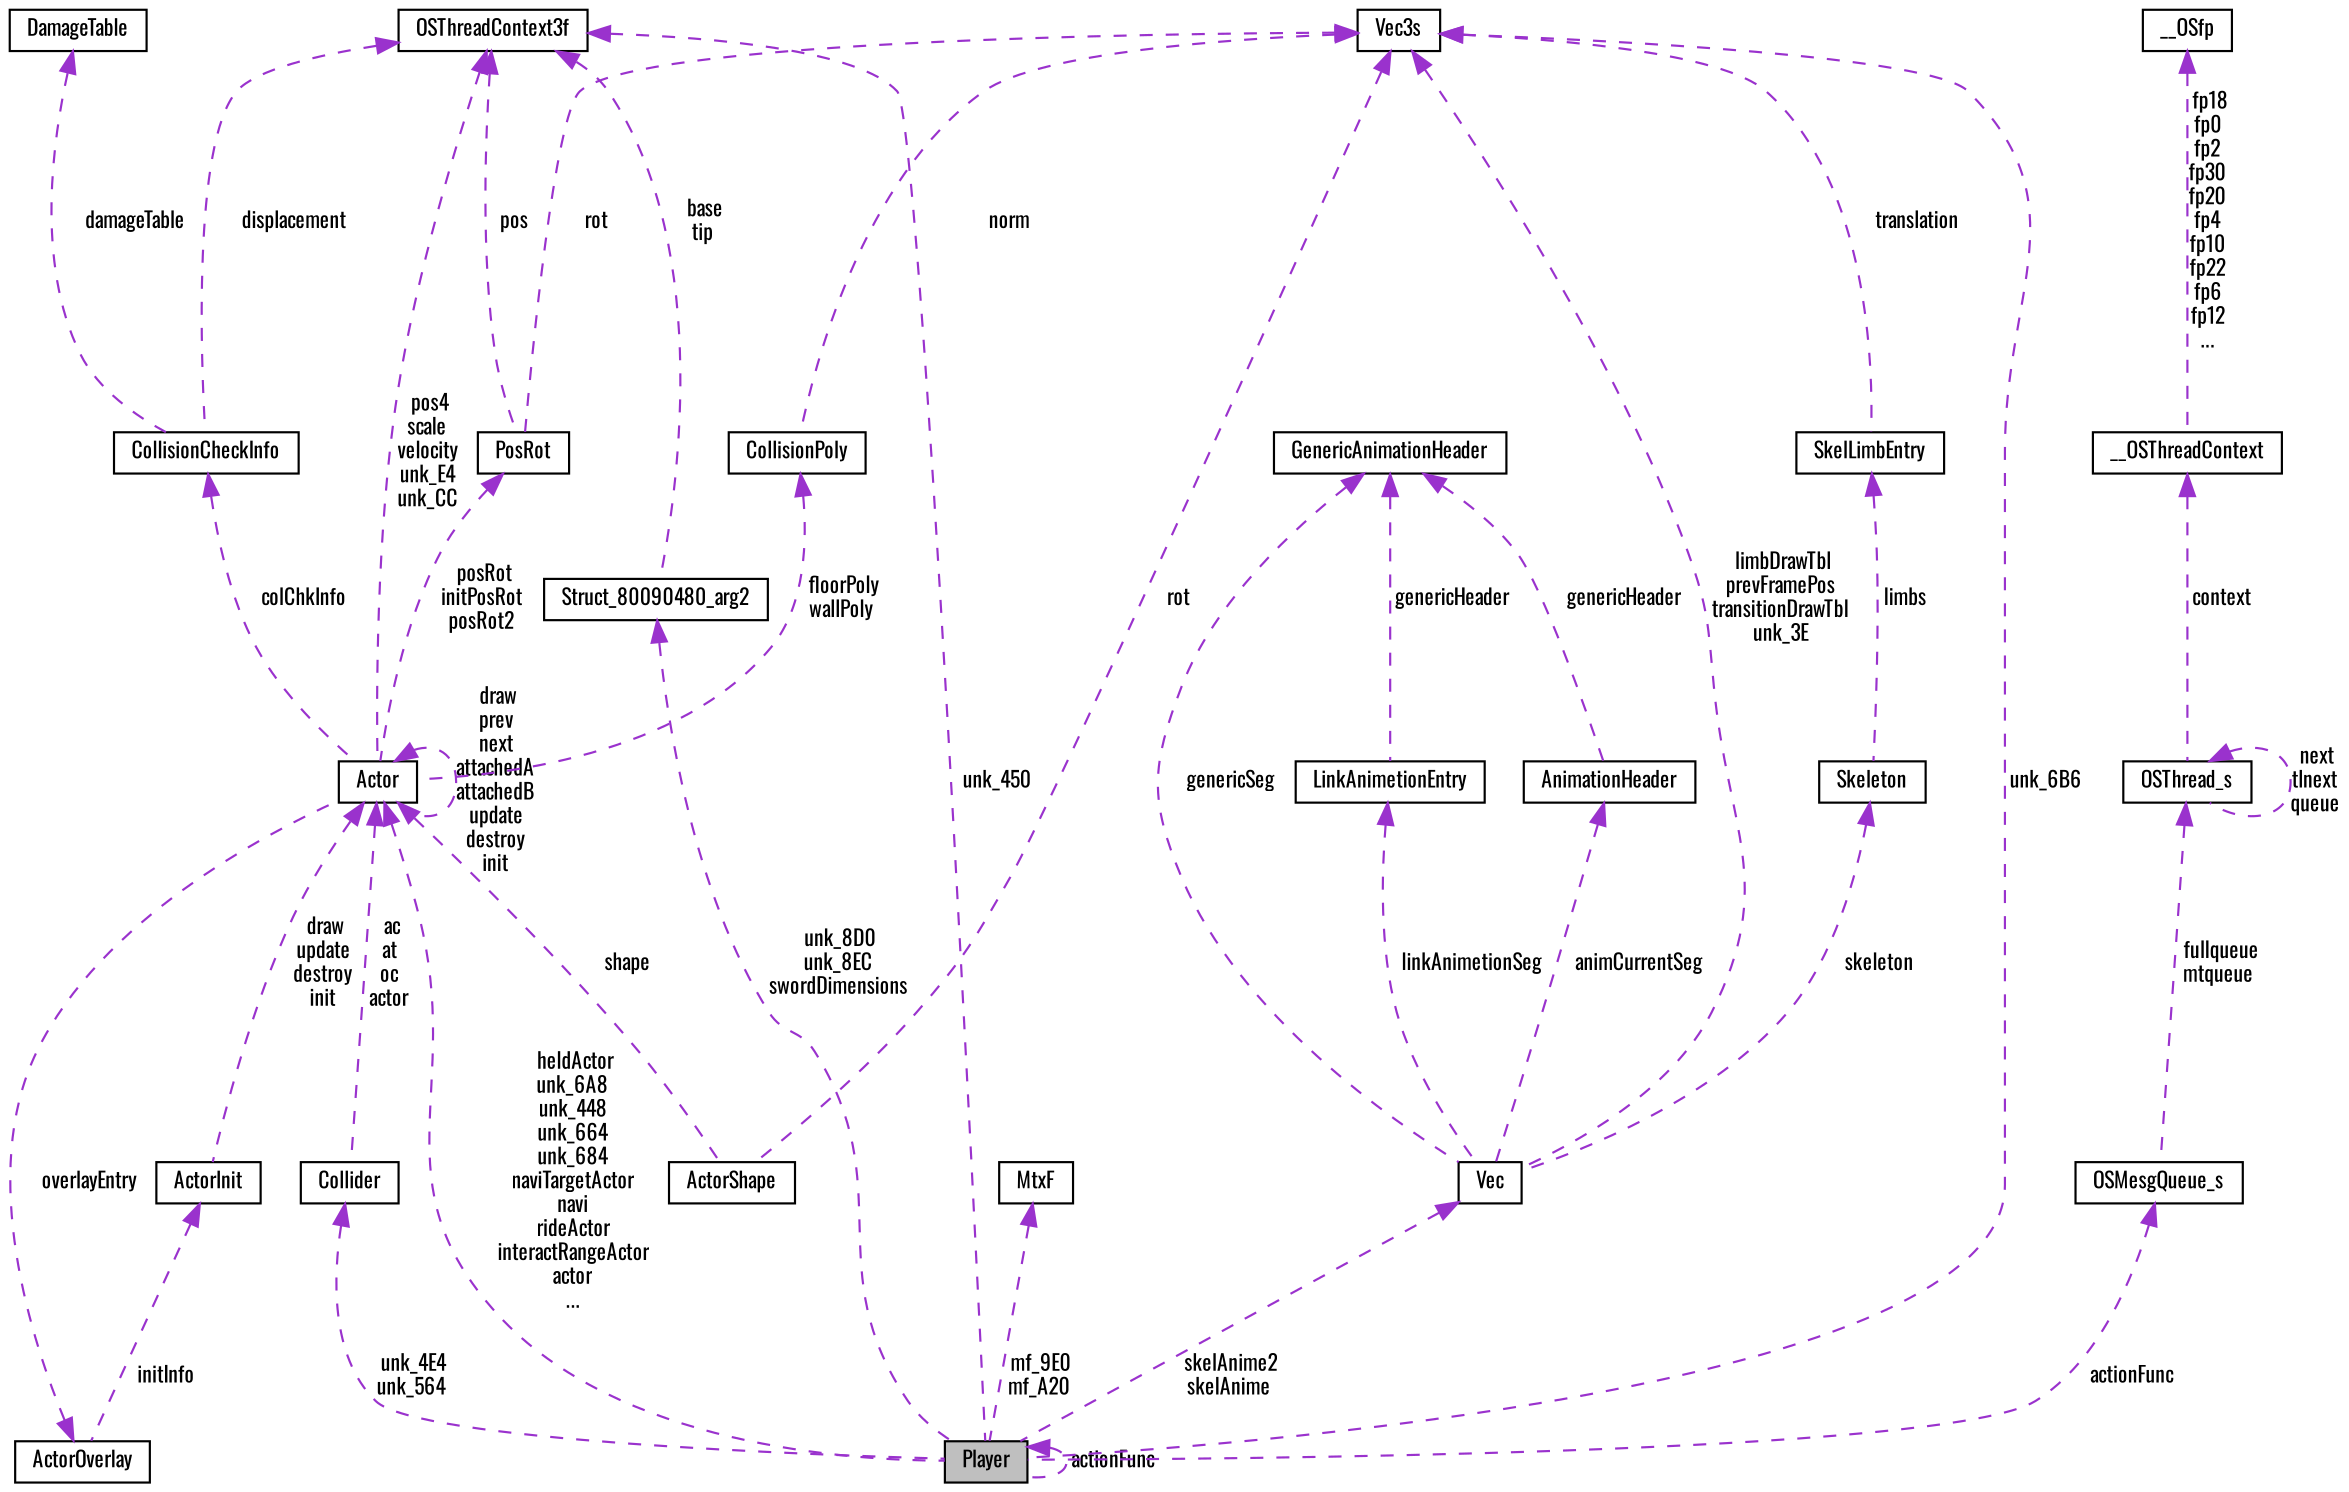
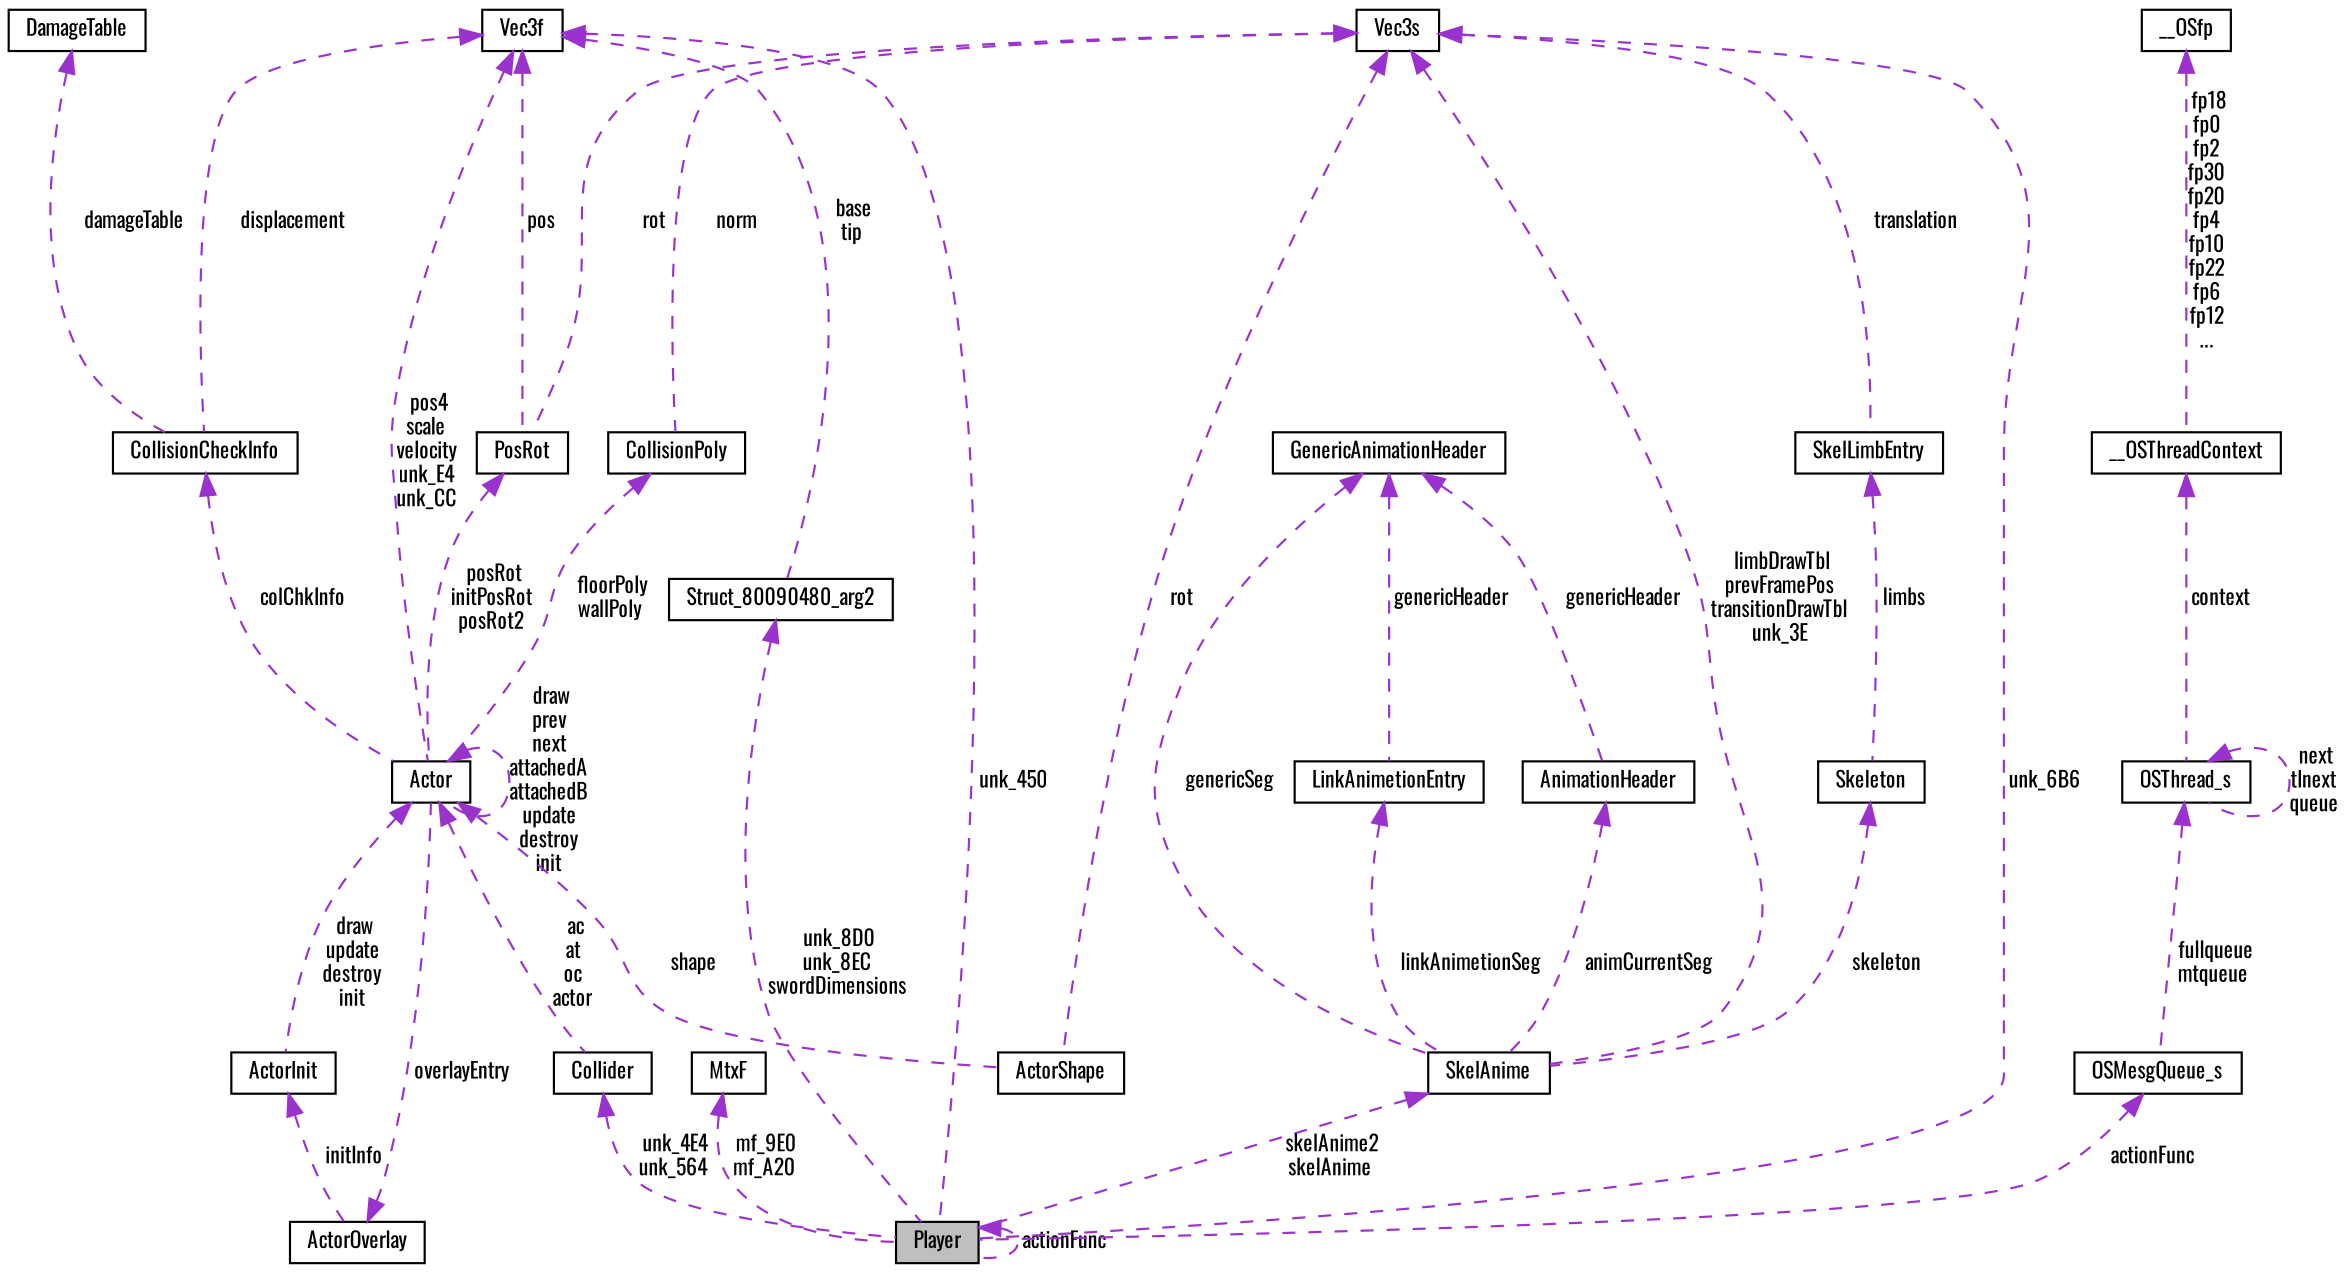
node "OSThreadContext3f": label "OSThreadContext3f" -> "Vec3f"
node "Vec": label "Vec" -> "SkelAnime"
edge "Player" -> "Actor": removed, label "heldActor unk_6A8 unk_448 unk_664 unk_684 naviTargetActor navi rideActor interactRangeActor actor ..."
